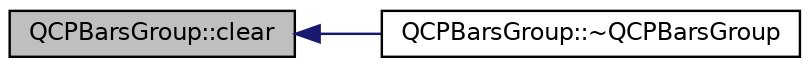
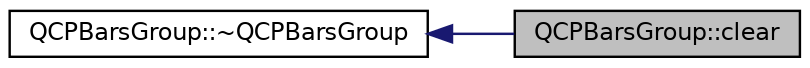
edge "QCPBarsGroup::~QCPBarsGroup" -> "QCPBarsGroup::clear": reversed
